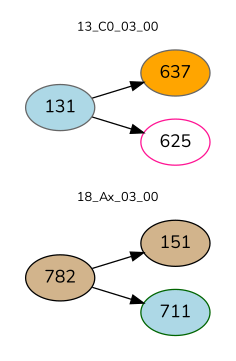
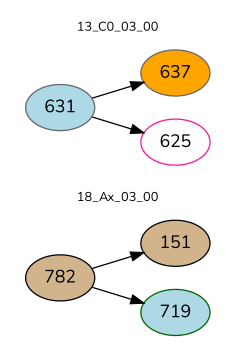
node "131": label "131" -> "631"
node "711": label "711" -> "719"
